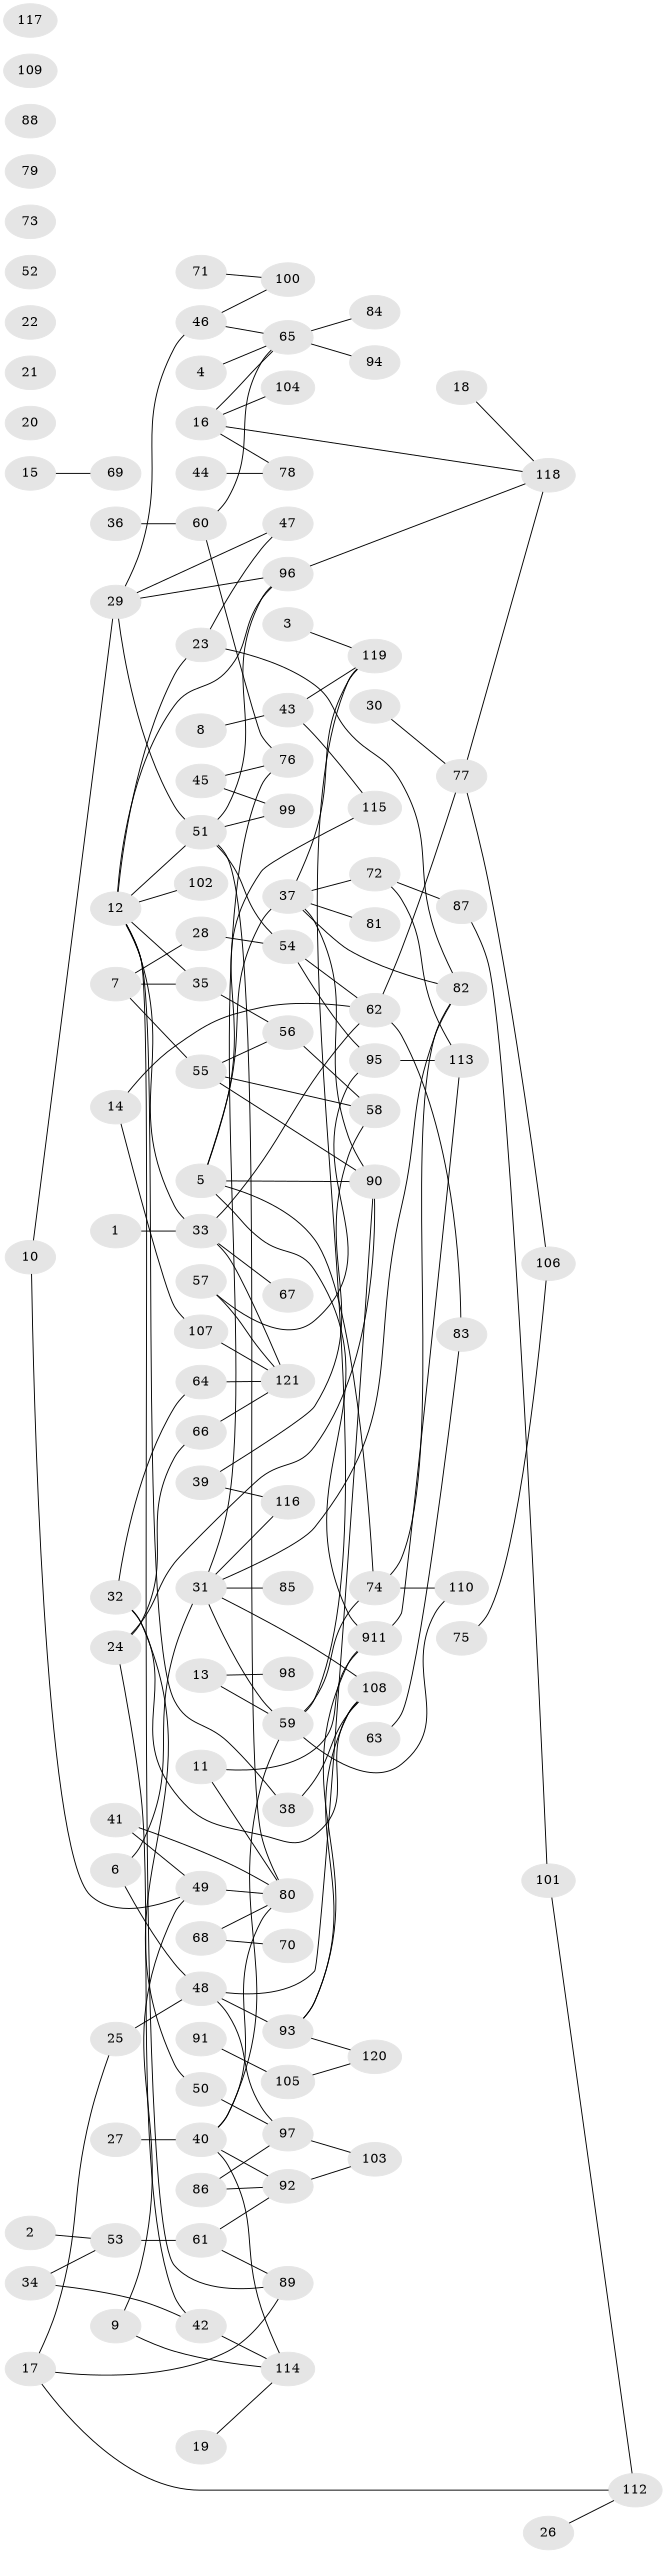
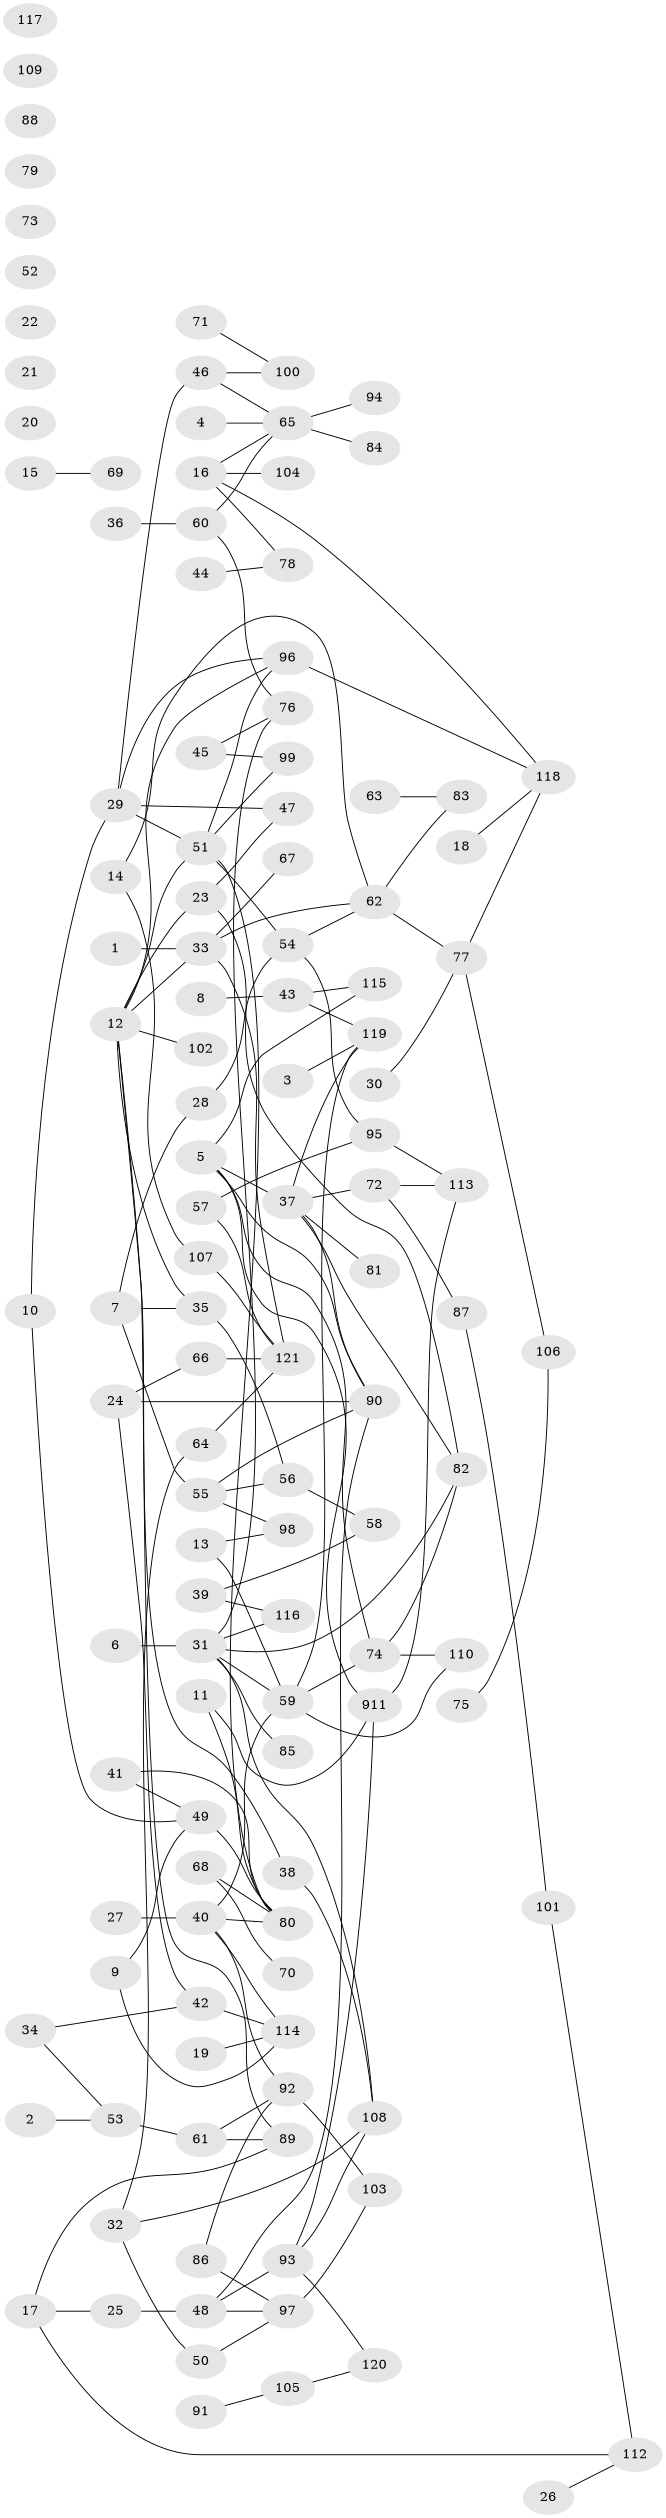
edge "55" -- "58": now "55" -- "98"
edge "6" -- "48": removed
